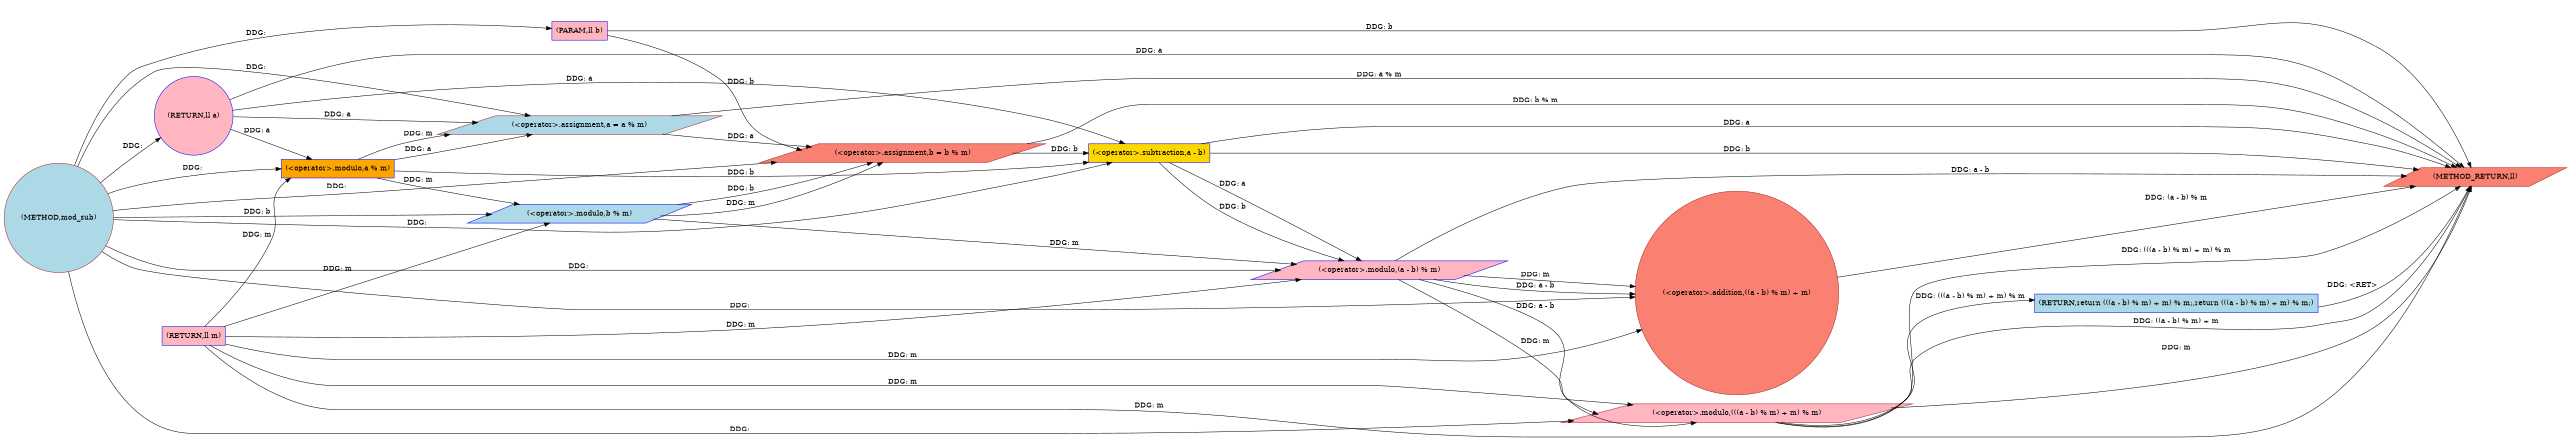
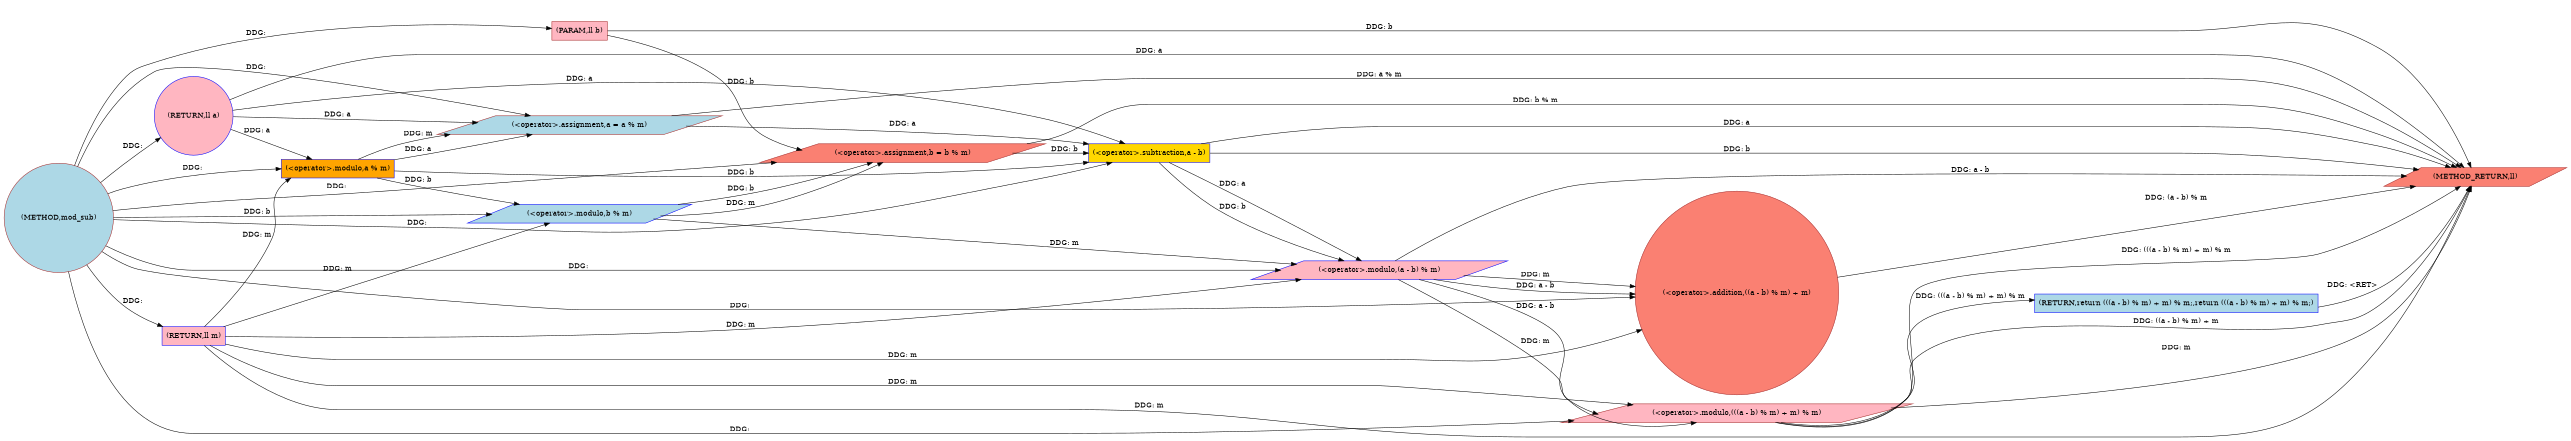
node "(PARAM,ll b)": color blue -> brown
edge "(<operator>.assignment,a = a % m)" -> "(<operator>.assignment,b = b % m)": now "(<operator>.assignment,a = a % m)" -> "(<operator>.subtraction,a - b)"
edge "(<operator>.modulo,a % m)" -> "(<operator>.modulo,b % m)": label "DDG: m" -> "DDG: b"
edge "(METHOD,mod_sub)" -> "(RETURN,ll m)": added, label "DDG:"
